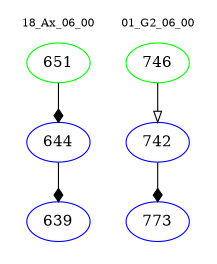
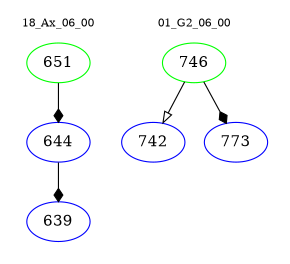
edge "742" -> "773": now "746" -> "773"
